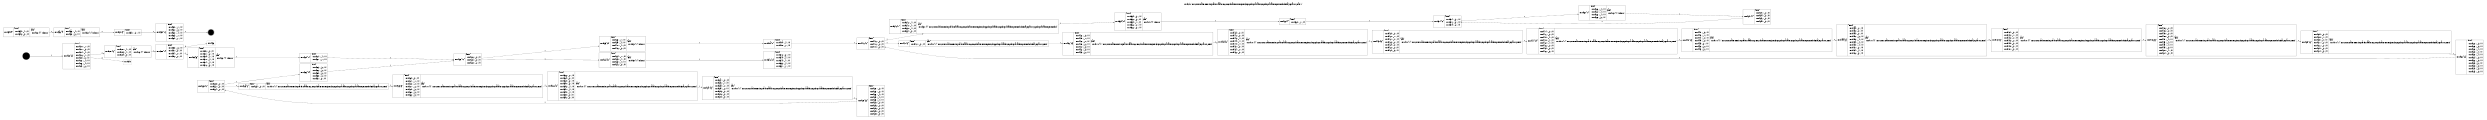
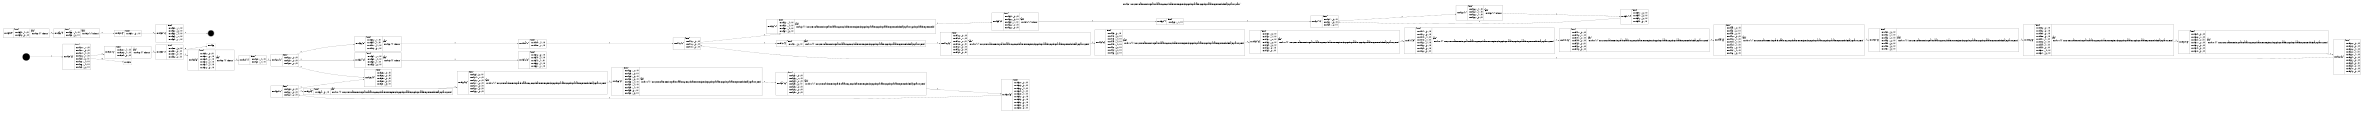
edge "0x1093e3 [19]" -> "0x109328 [12]": reversed
